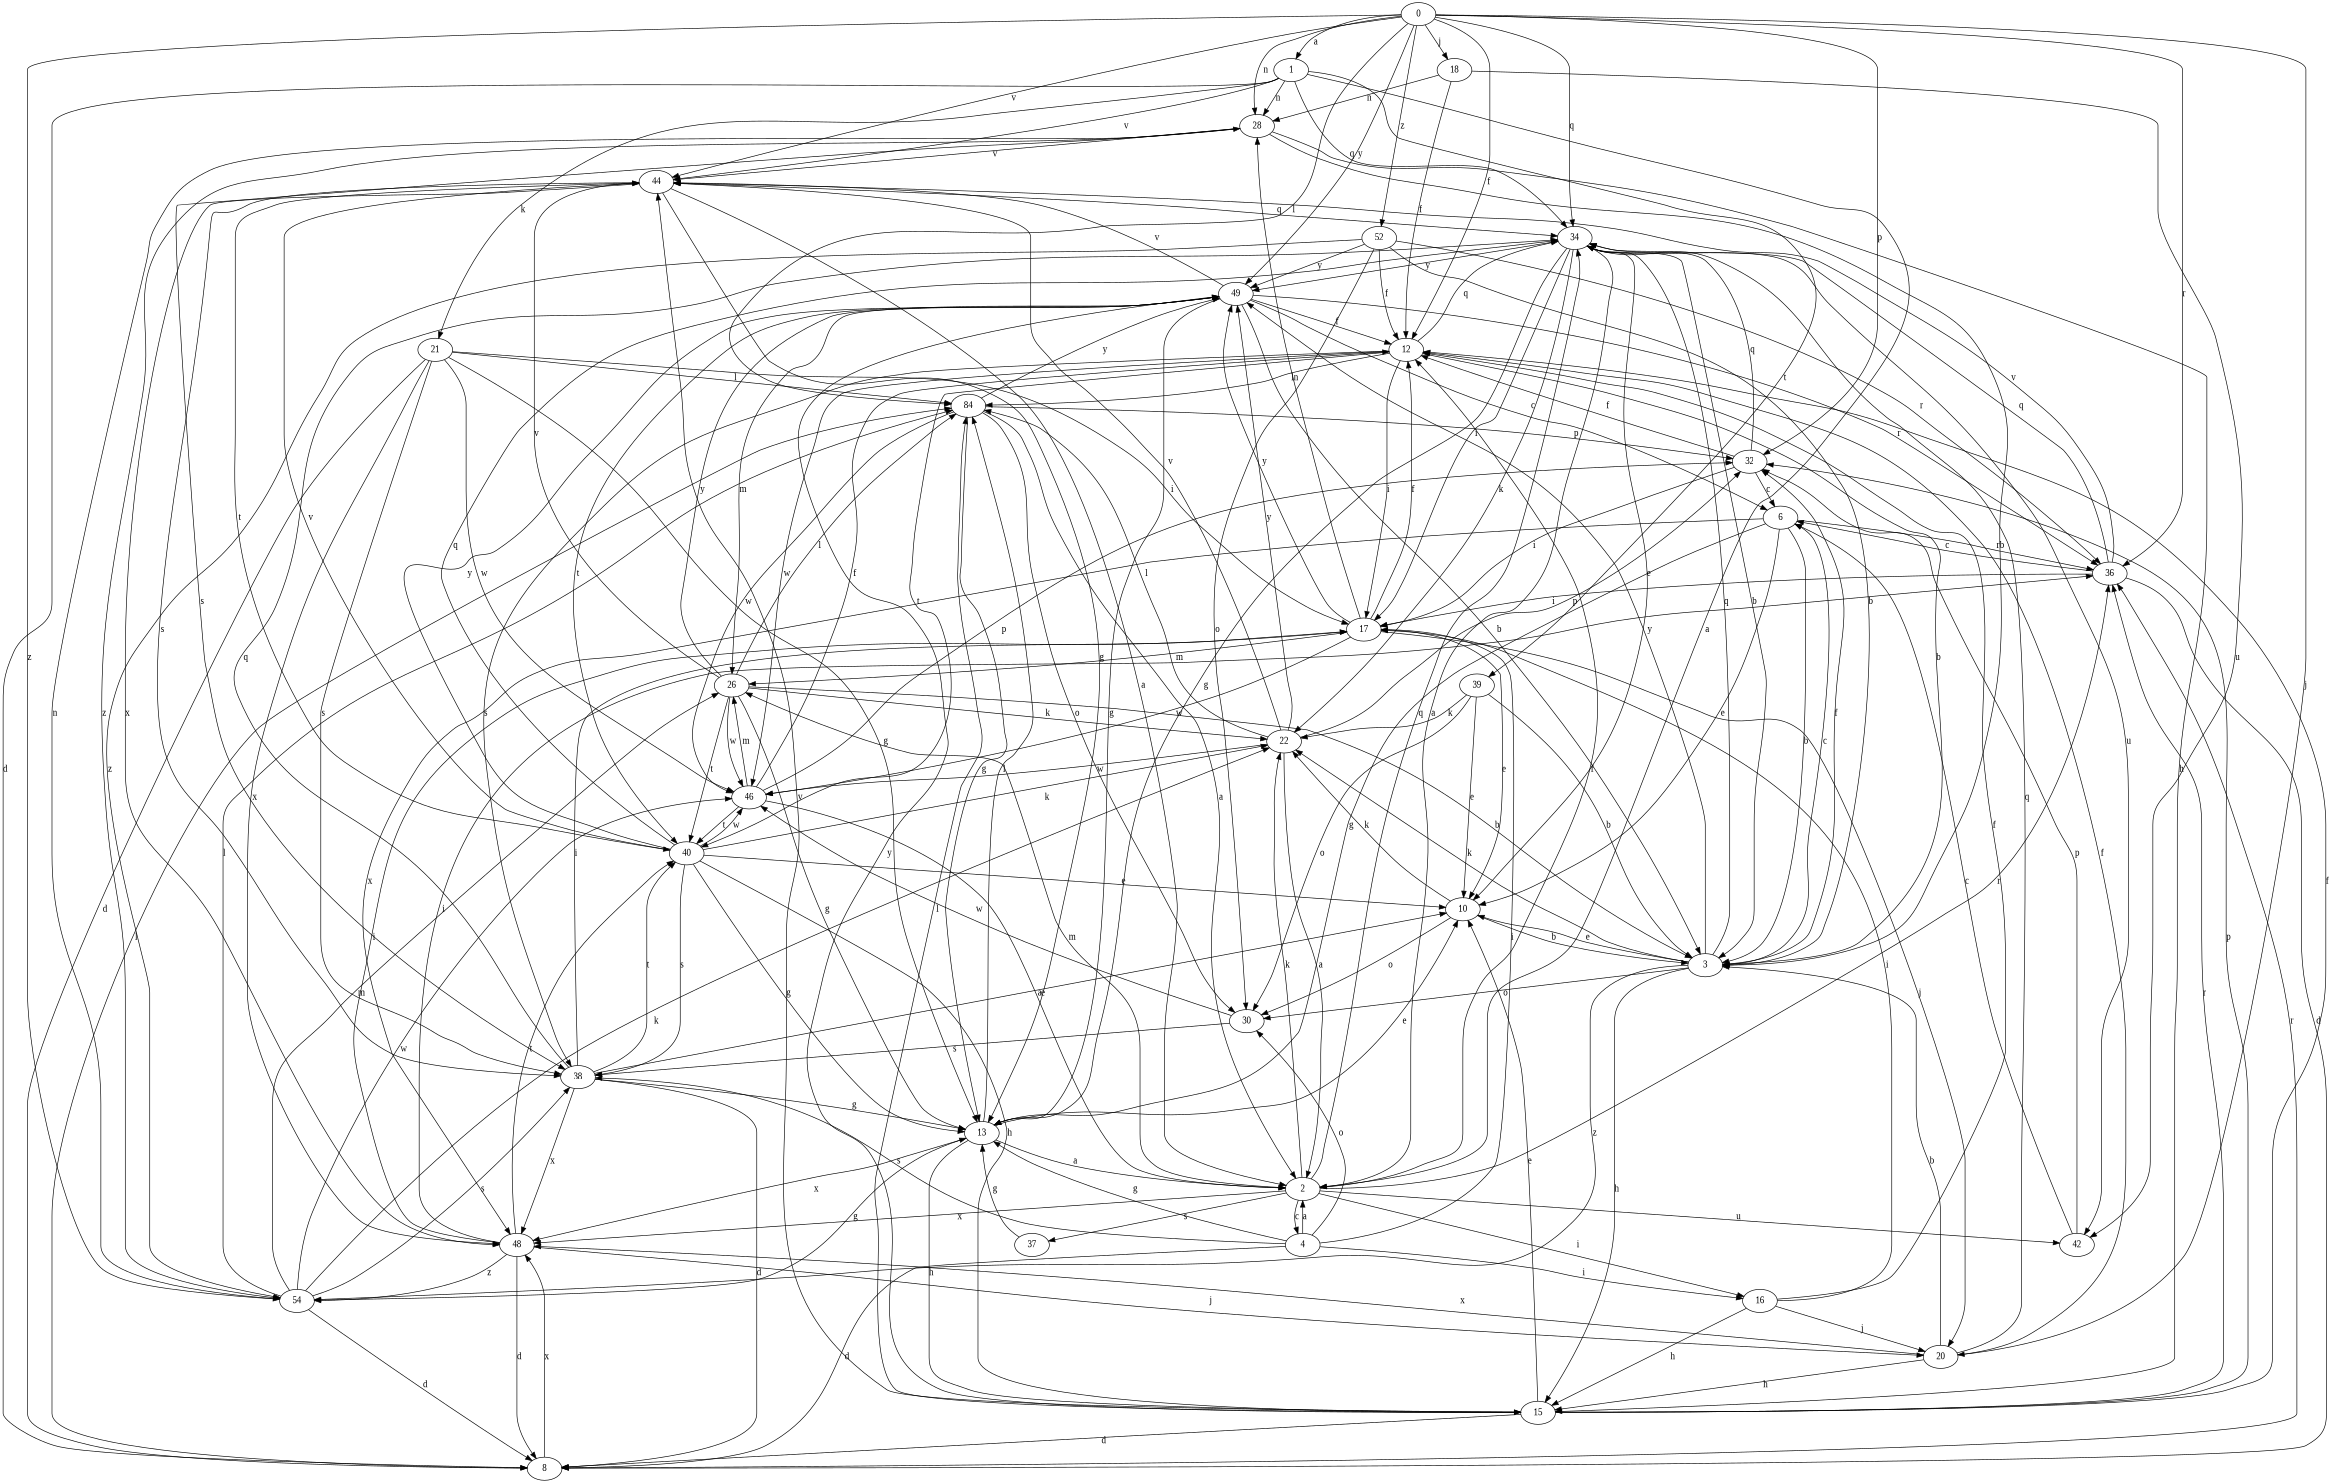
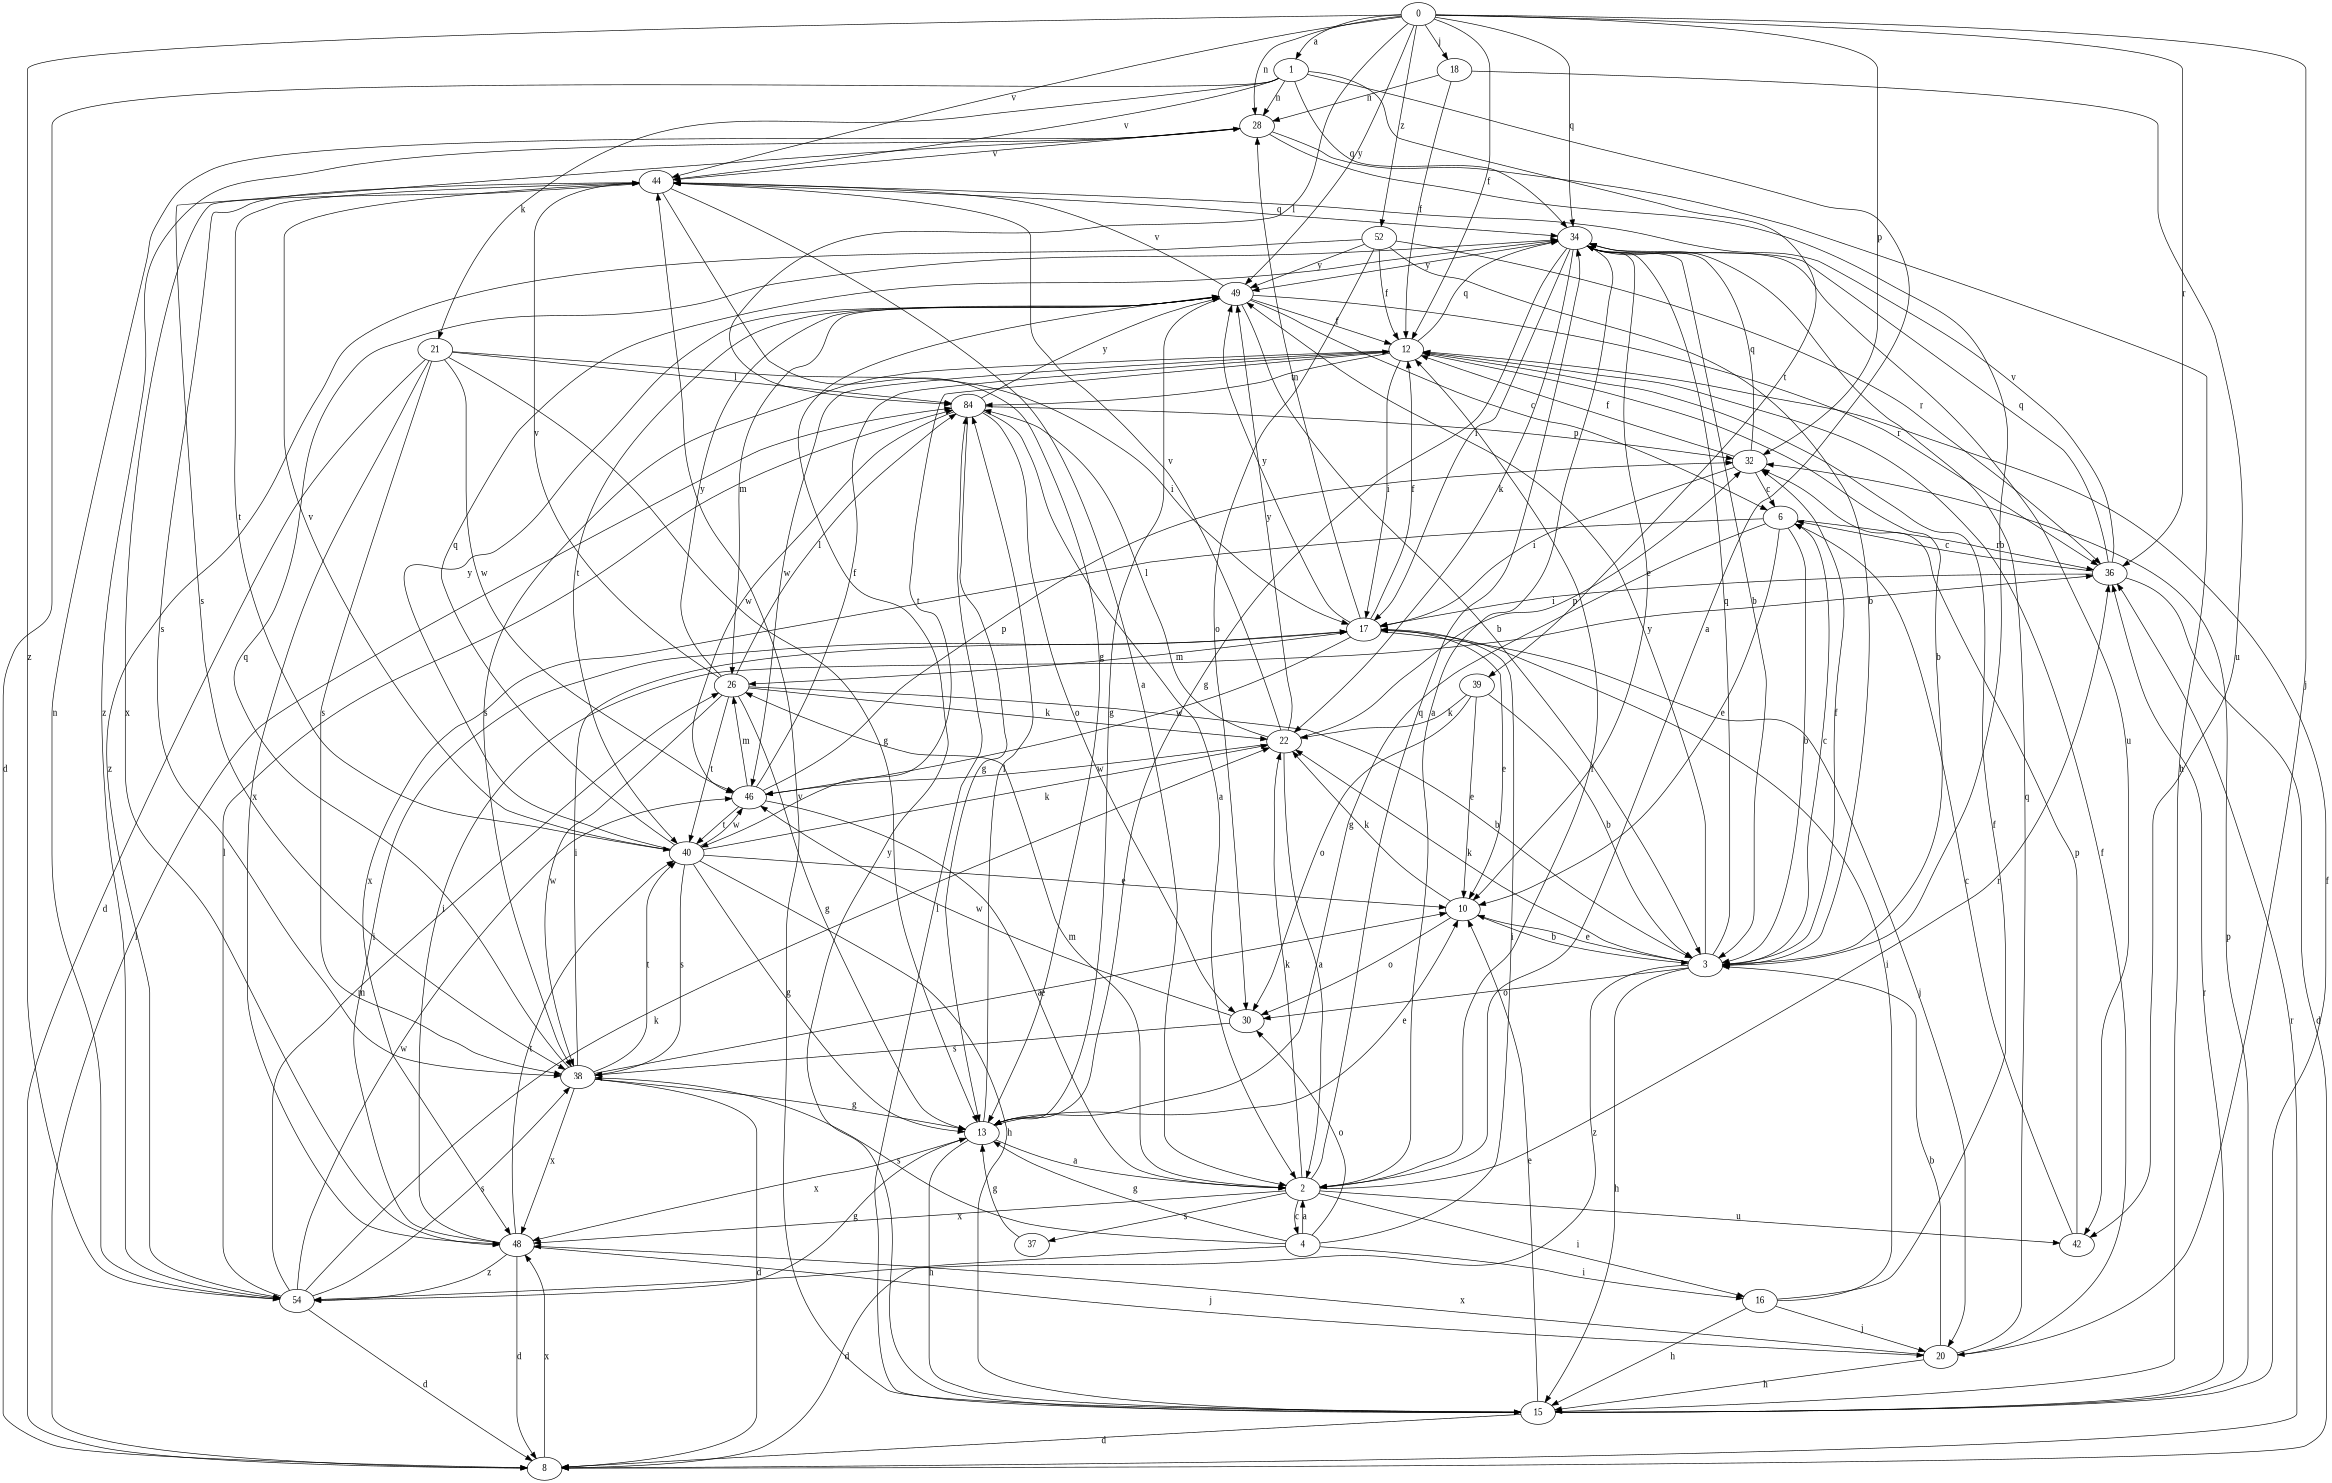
edge "12" -> "84": label "l" -> "t"
edge "26" -> "46": now "26" -> "38"
